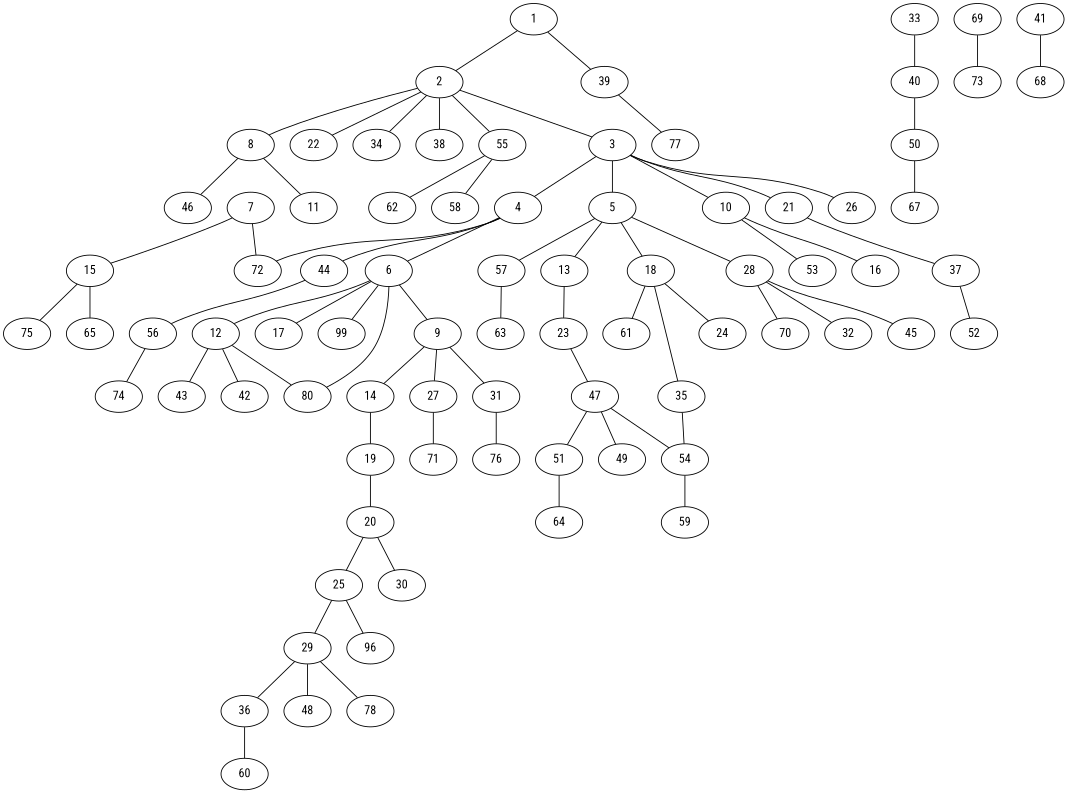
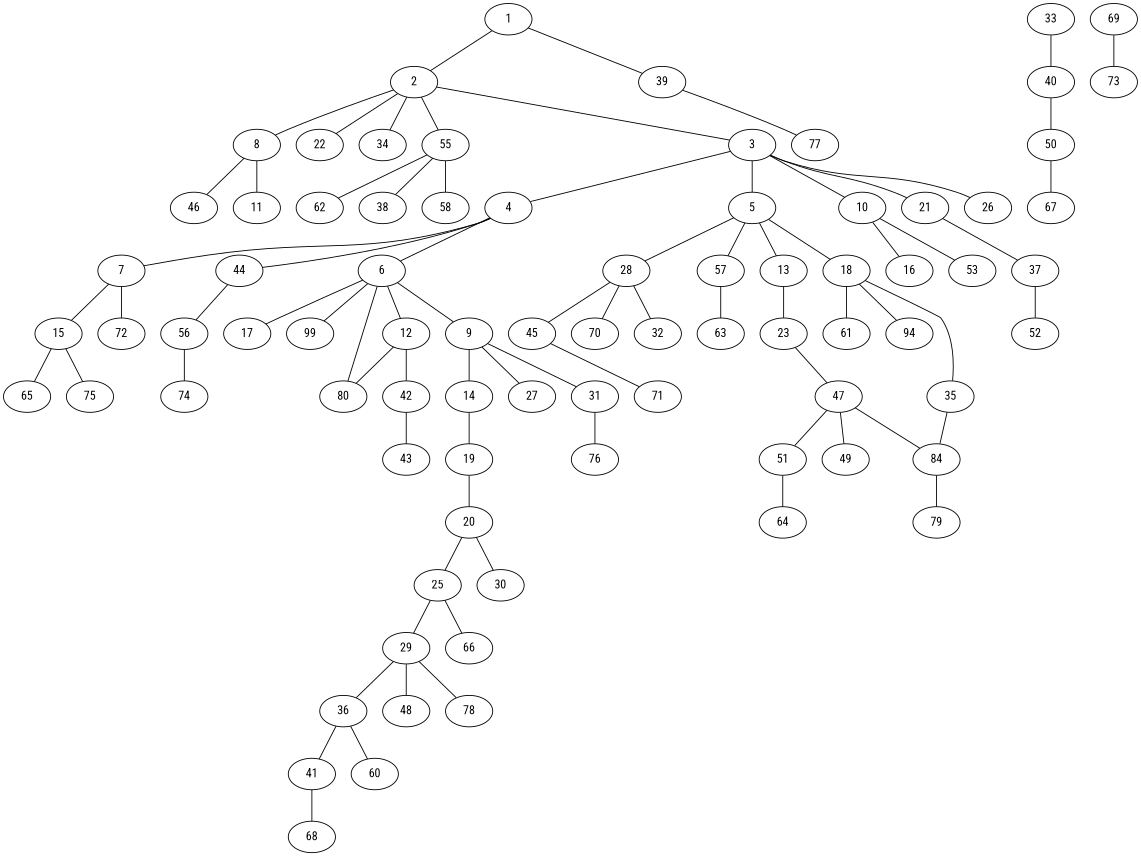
edge "2" -- "38": now "55" -- "38"
edge "4" -- "72": now "4" -- "7"
node "24": label "24" -> "94"
edge "12" -- "43": now "42" -- "43"
edge "27" -- "71": now "45" -- "71"
node "54": label "54" -> "84"
node "59": label "59" -> "79"
node "96": label "96" -> "66"
edge "36" -- "41": added
